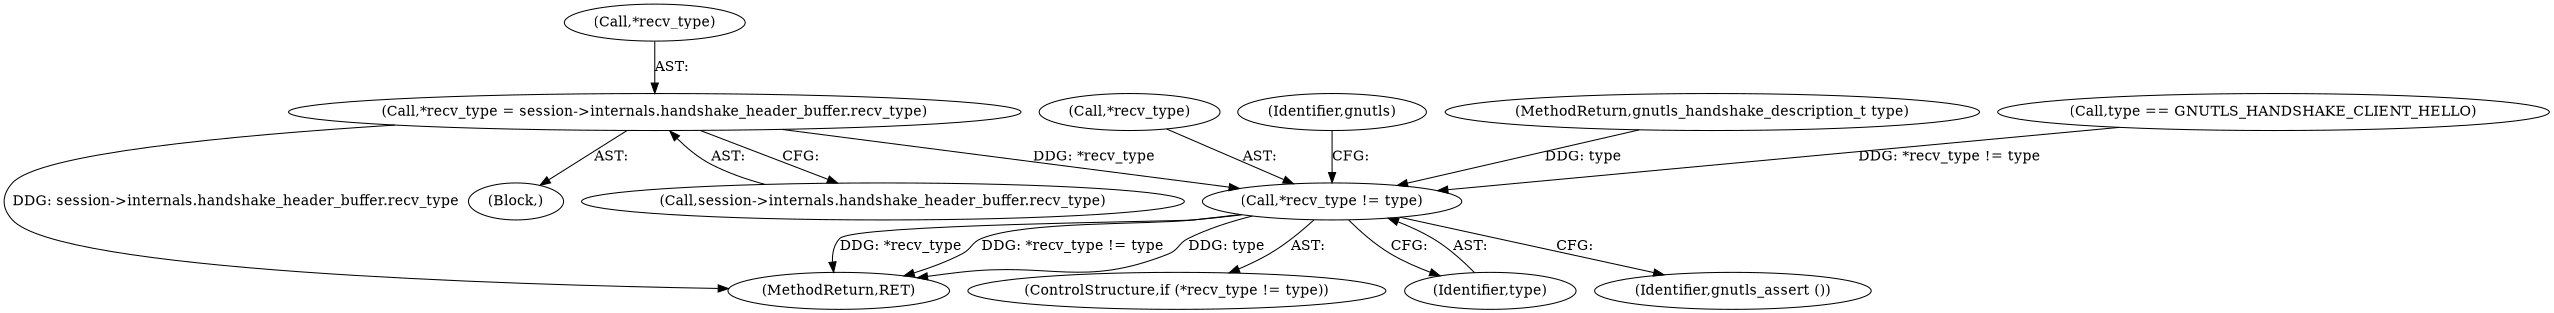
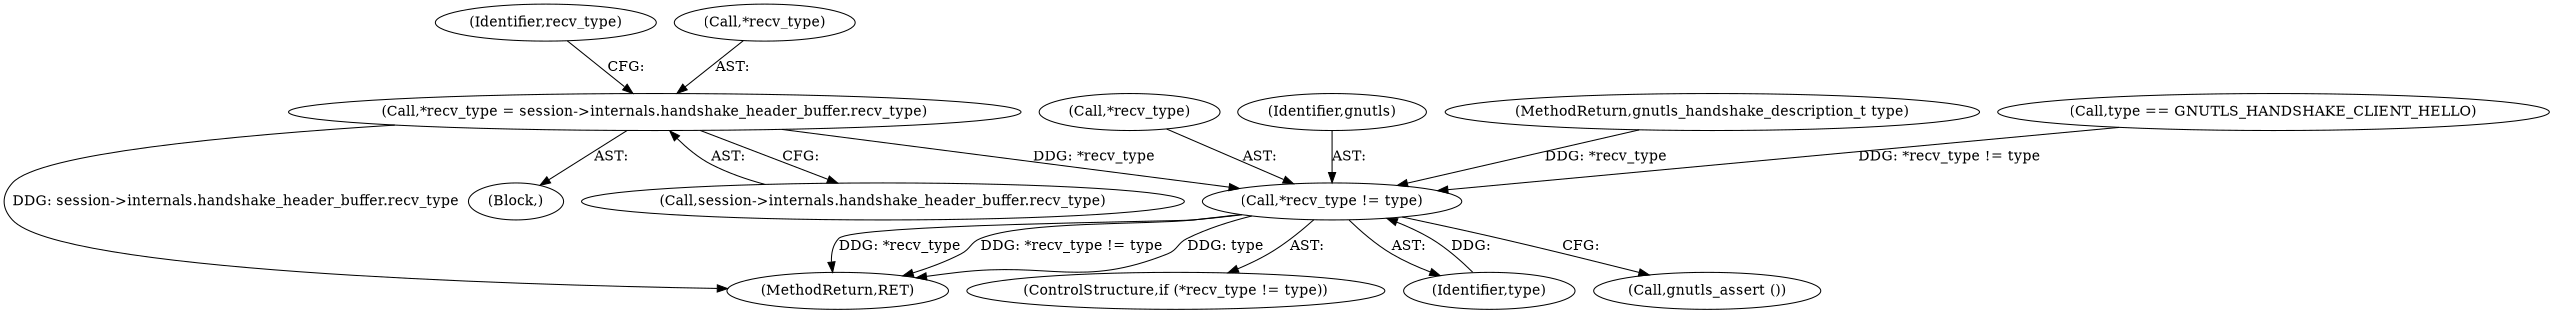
node "(Identifier,recv_type)": added
edge "(Identifier,gnutls)" -> "(Call,*recv_type != type)": label "CFG: " -> "AST: "
edge "(MethodReturn,gnutls_handshake_description_t type)" -> "(Call,*recv_type != type)": label "DDG: type" -> "DDG: *recv_type"
edge "(Call,*recv_type != type)" -> "(Identifier,type)": label "CFG: " -> "AST: "
edge "(Identifier,type)" -> "(Call,*recv_type != type)": label "AST: " -> "DDG: "
node "(Identifier,gnutls_assert ())": label "(Identifier,gnutls_assert ())" -> "(Call,gnutls_assert ())"
